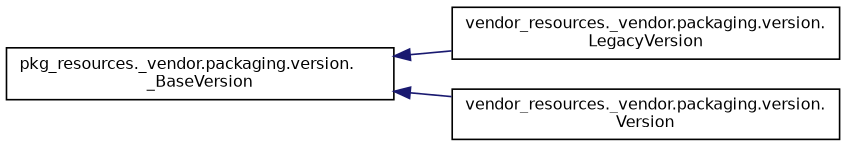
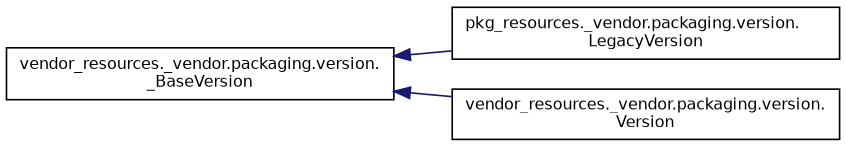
node "vendor_resources._vendor.packaging.version. LegacyVersion": label "vendor_resources._vendor.packaging.version. LegacyVersion" -> "pkg_resources._vendor.packaging.version. LegacyVersion"
node "pkg_resources._vendor.packaging.version. _BaseVersion": label "pkg_resources._vendor.packaging.version. _BaseVersion" -> "vendor_resources._vendor.packaging.version. _BaseVersion"
